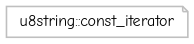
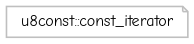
node "u8string::const_iterator": label "u8string::const_iterator" -> "u8const::const_iterator"
